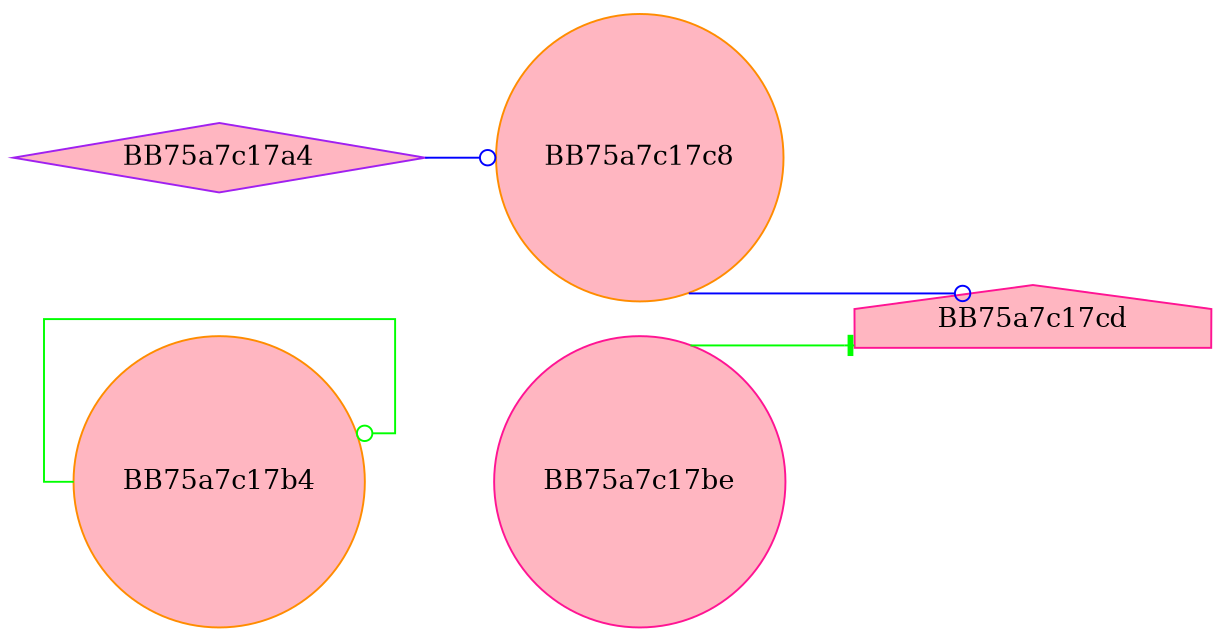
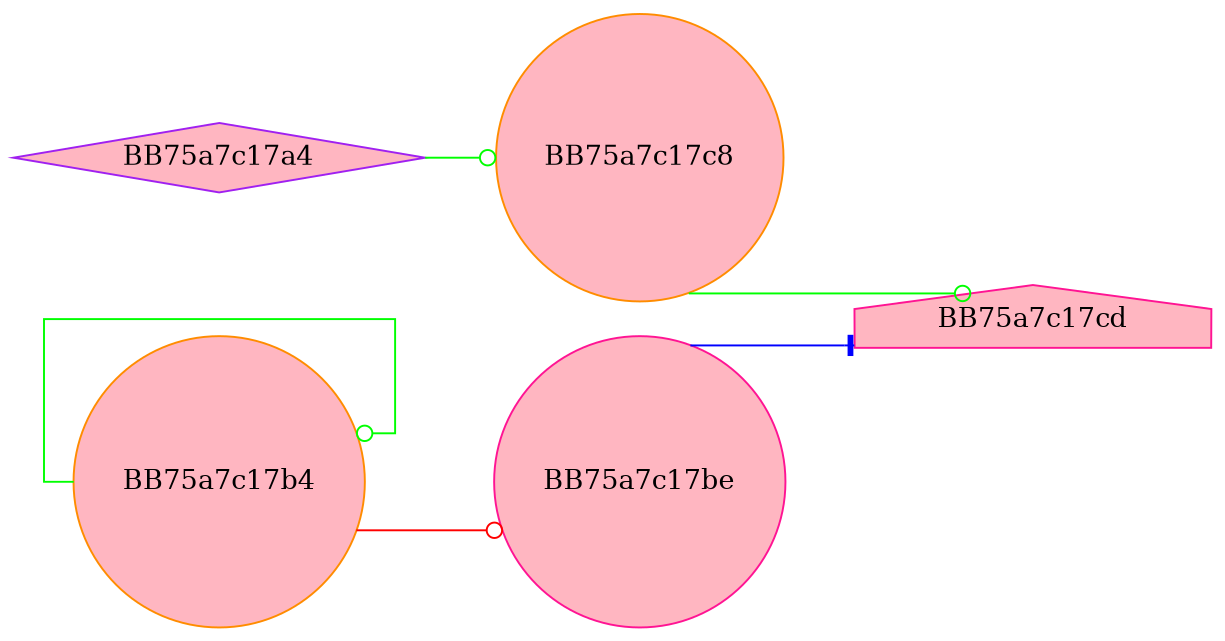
edge "BB75a7c17a4" -> "BB75a7c17c8": color blue -> green
edge "BB75a7c17c8" -> "BB75a7c17cd": color blue -> green
edge "BB75a7c17be" -> "BB75a7c17cd": color green -> blue
edge "BB75a7c17b4" -> "BB75a7c17be": added
